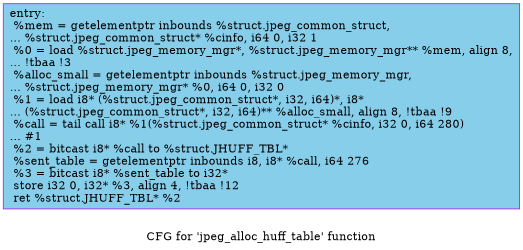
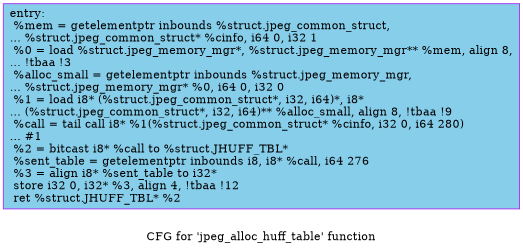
node "entry:": text "%3 = bitcast i8* %sent_table to i32*" -> "%3 = align i8* %sent_table to i32*"
